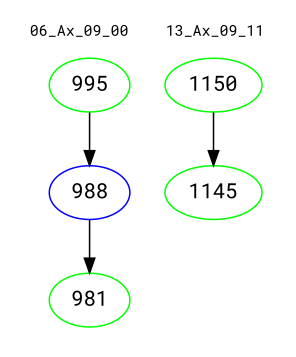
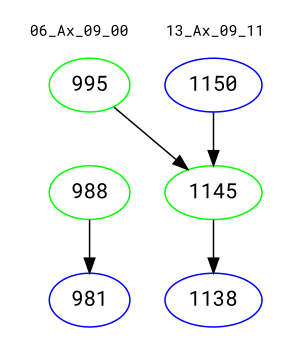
node "1150": color green -> blue
edge "995" -> "988": now "995" -> "1145"
node "988": color blue -> green
node "981": color green -> blue
node "1138": added
